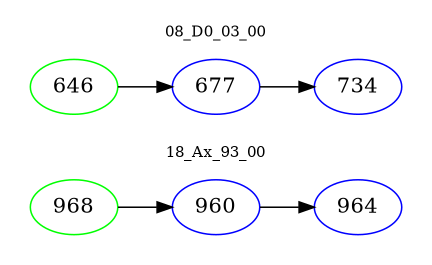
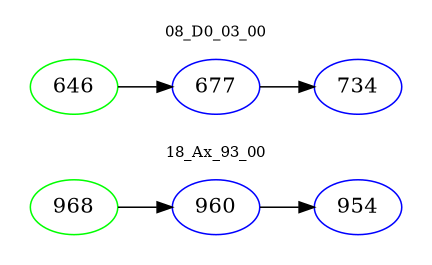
node "964": label "964" -> "954"
